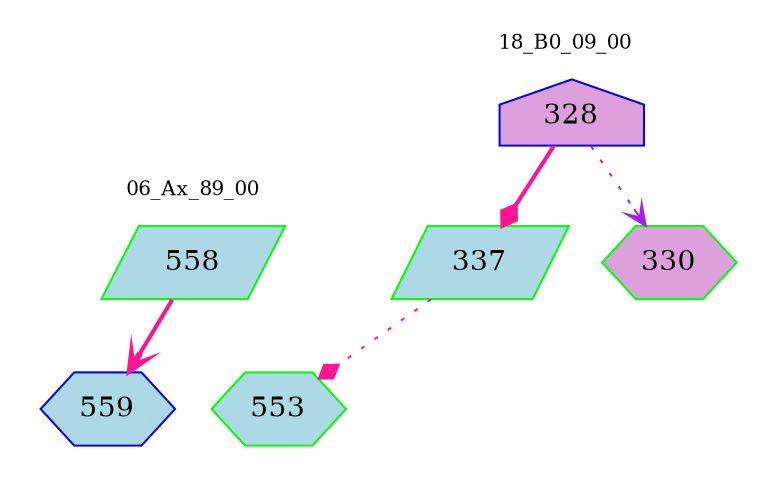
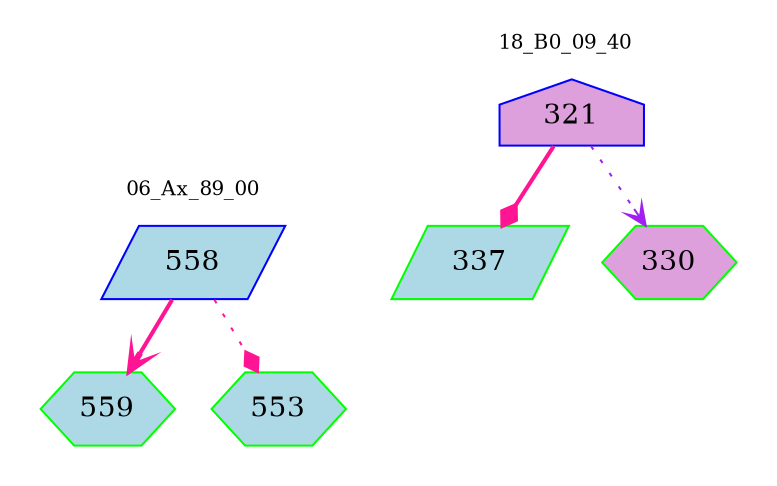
cluster "18_B0_09_00": label "18_B0_09_00" -> "18_B0_09_40"
node "328": label "328" -> "321"
node "558": color green -> blue
edge "337" -> "553": now "558" -> "553"
node "559": color blue -> green
